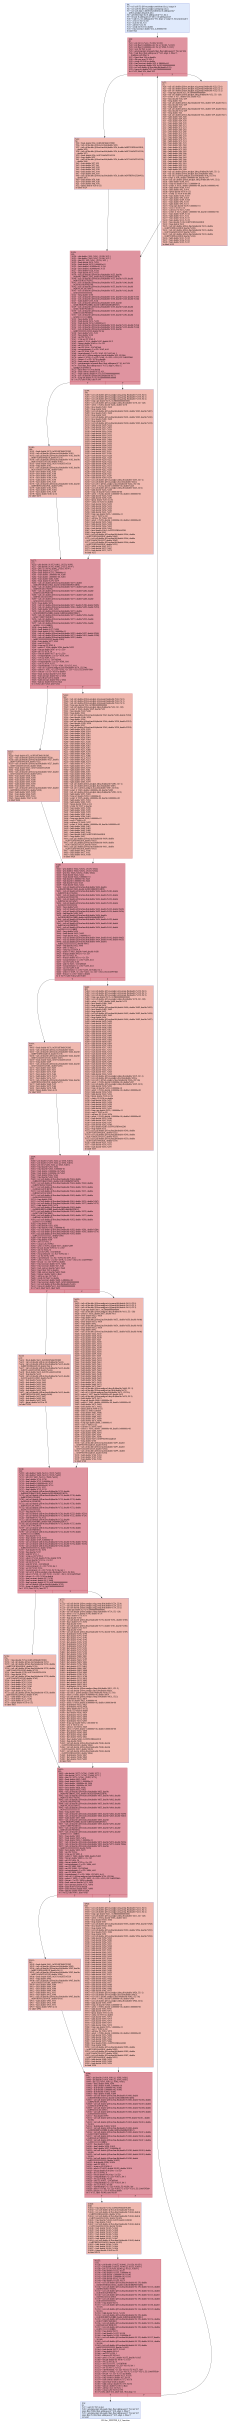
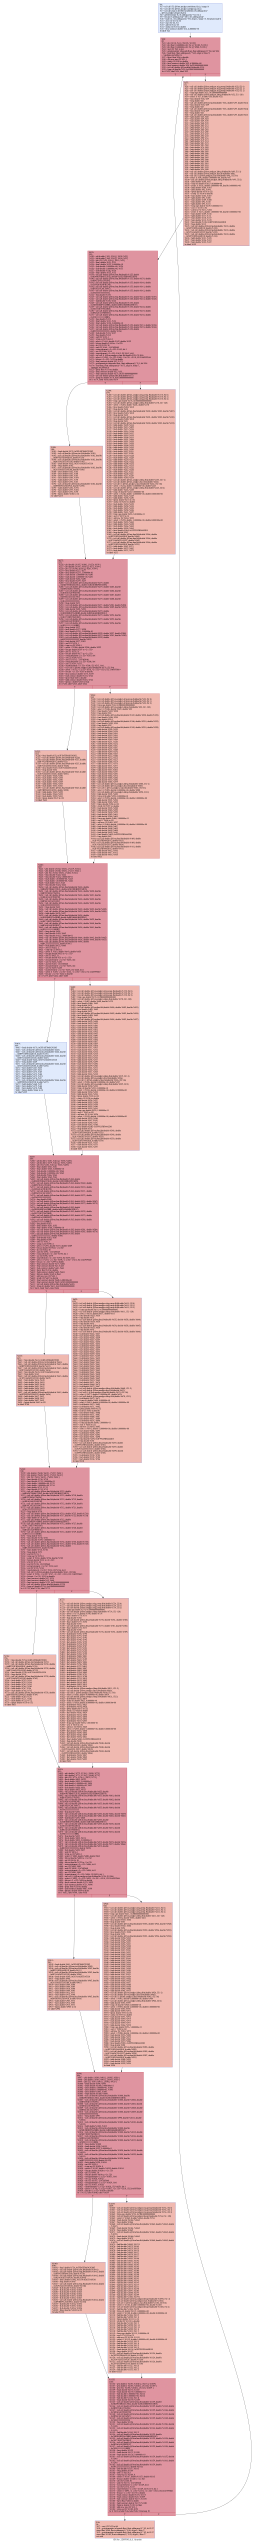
node "%34:": removed
node "%464:": fillcolor #de614d70 -> #b9d0f970
node "%1059:": added
node "%16:": fillcolor #b9d0f970 -> #de614d70
